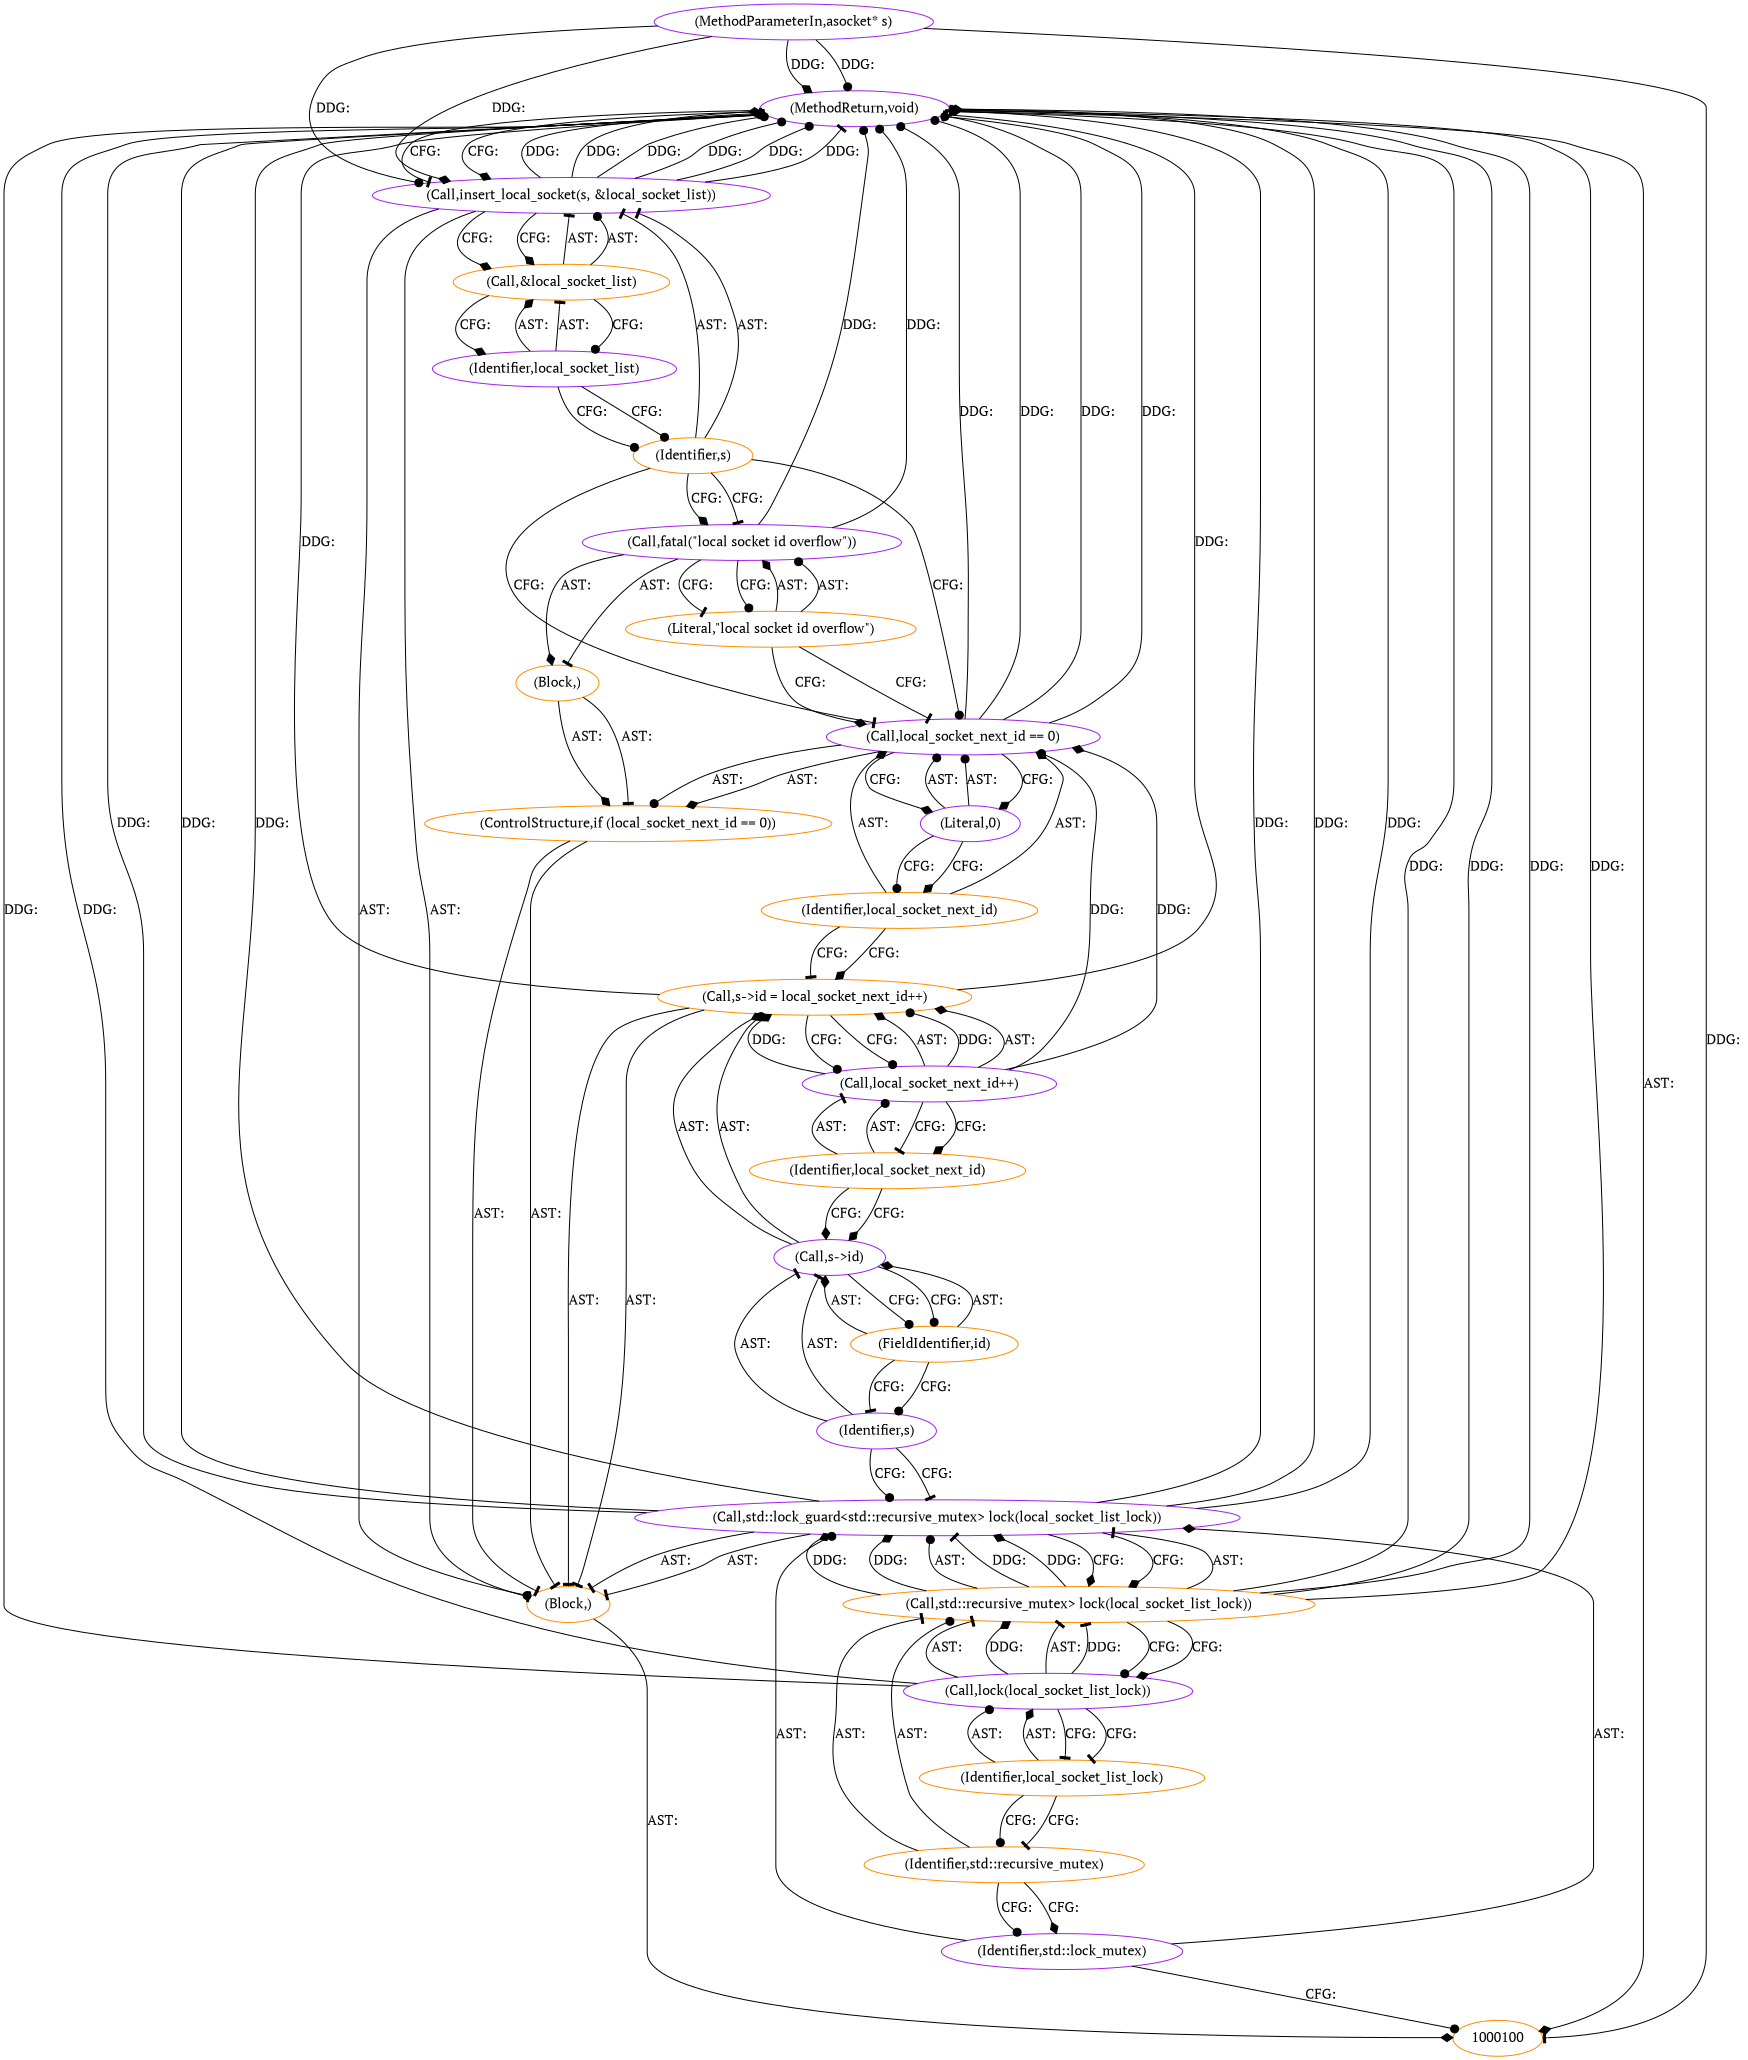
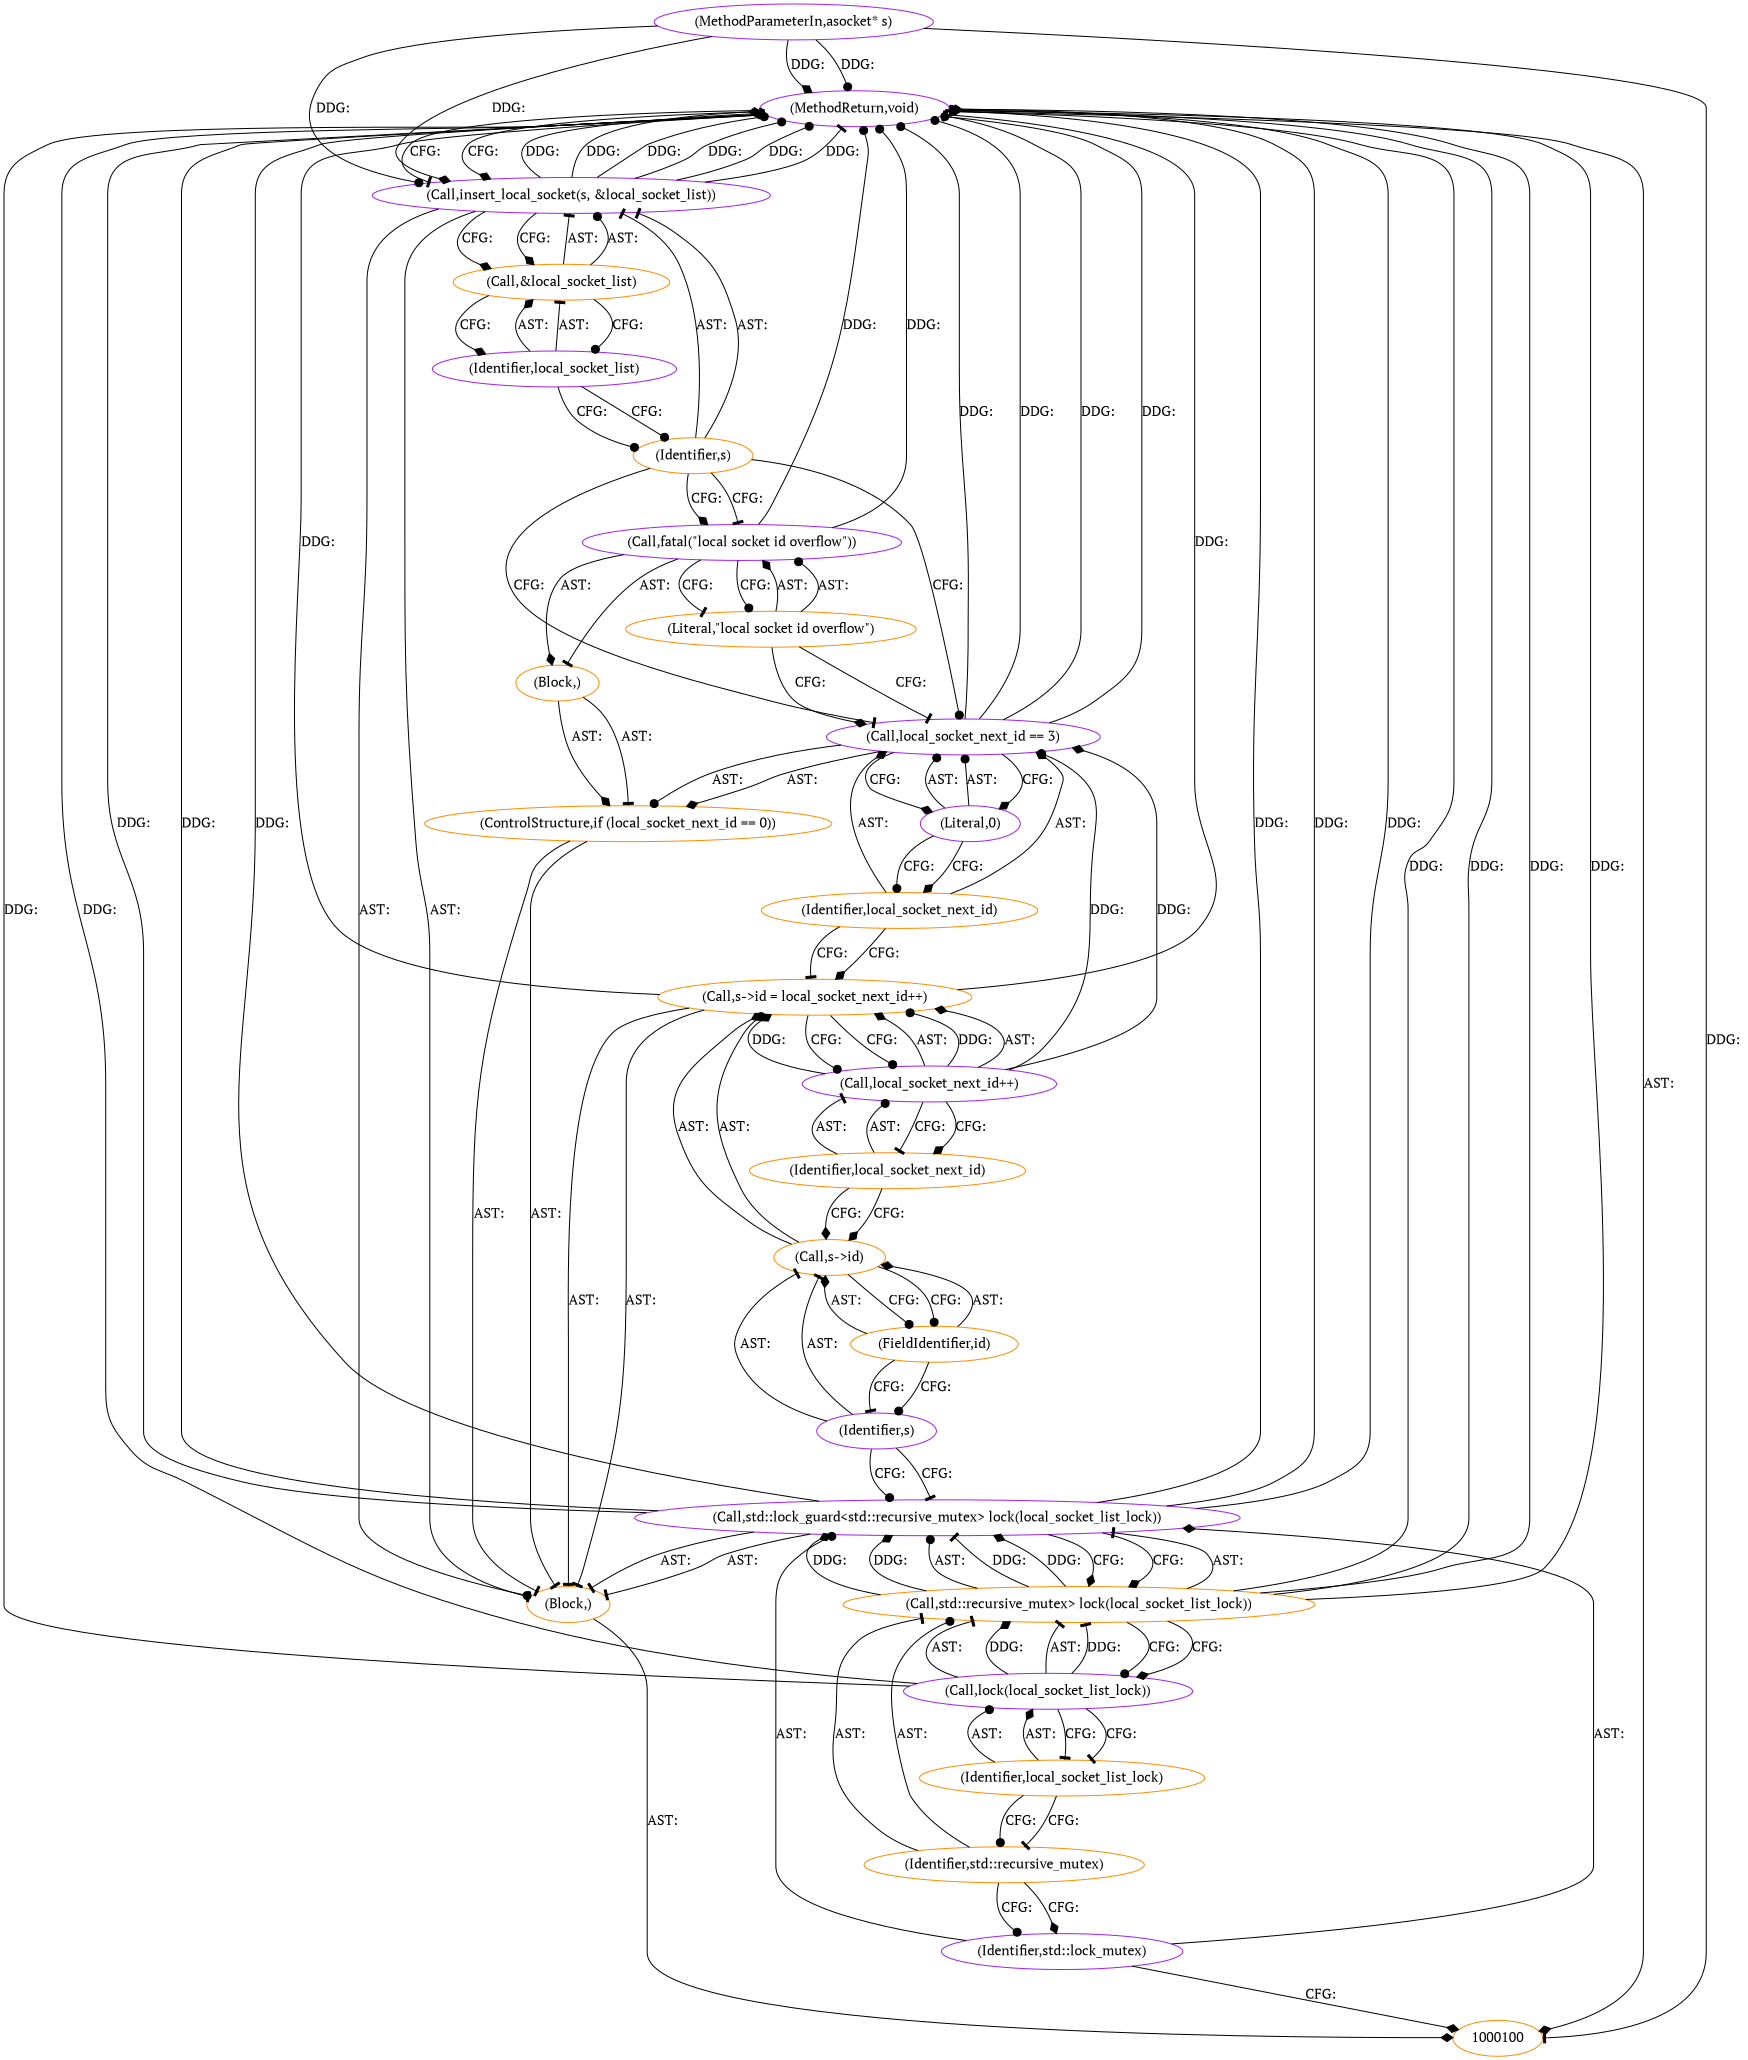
node "(Call,local_socket_next_id == 0)": label "(Call,local_socket_next_id == 0)" -> "(Call,local_socket_next_id == 3)"
node "(Call,s->id)": color purple -> darkorange
edge "(Identifier,std::lock_mutex)" -> "1000100": arrowhead dot -> diamond
